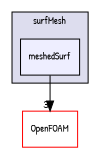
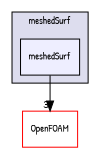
cluster "surfMesh": label "surfMesh" -> "meshedSurf"
